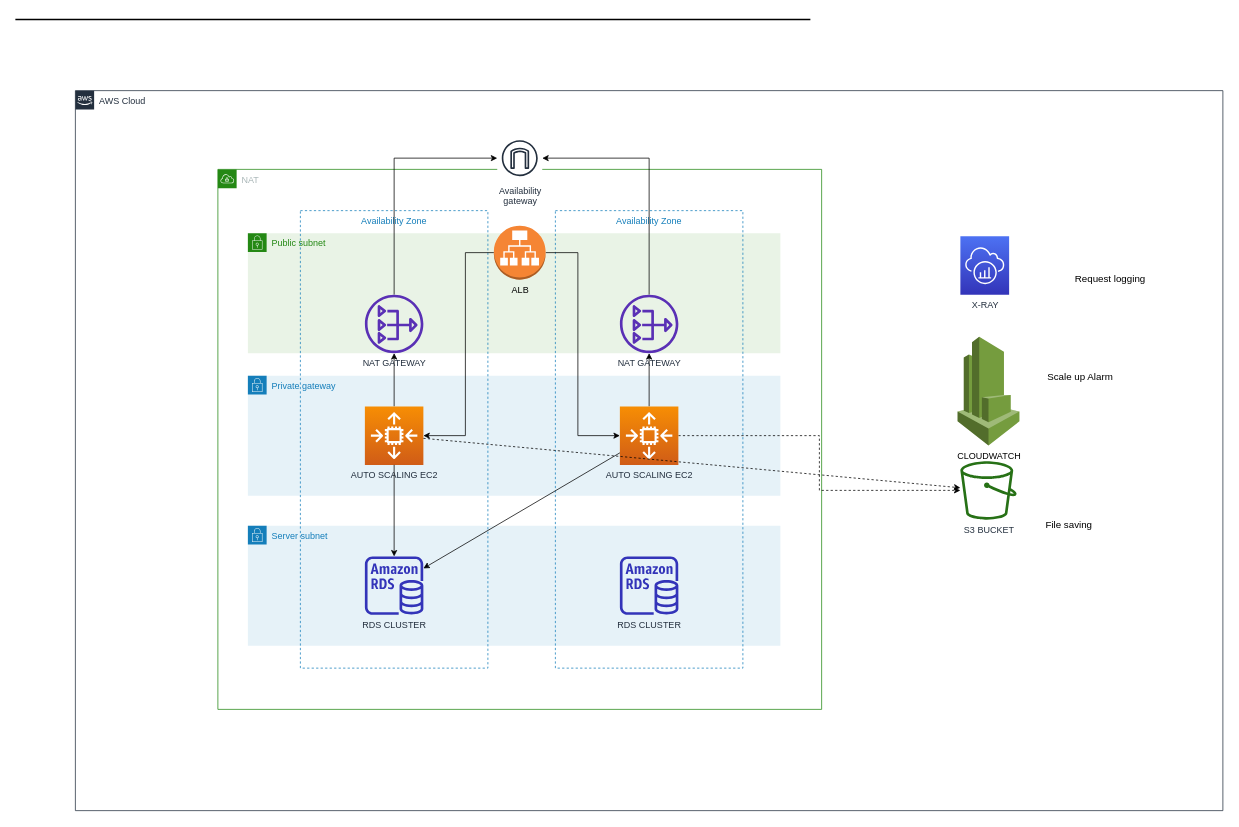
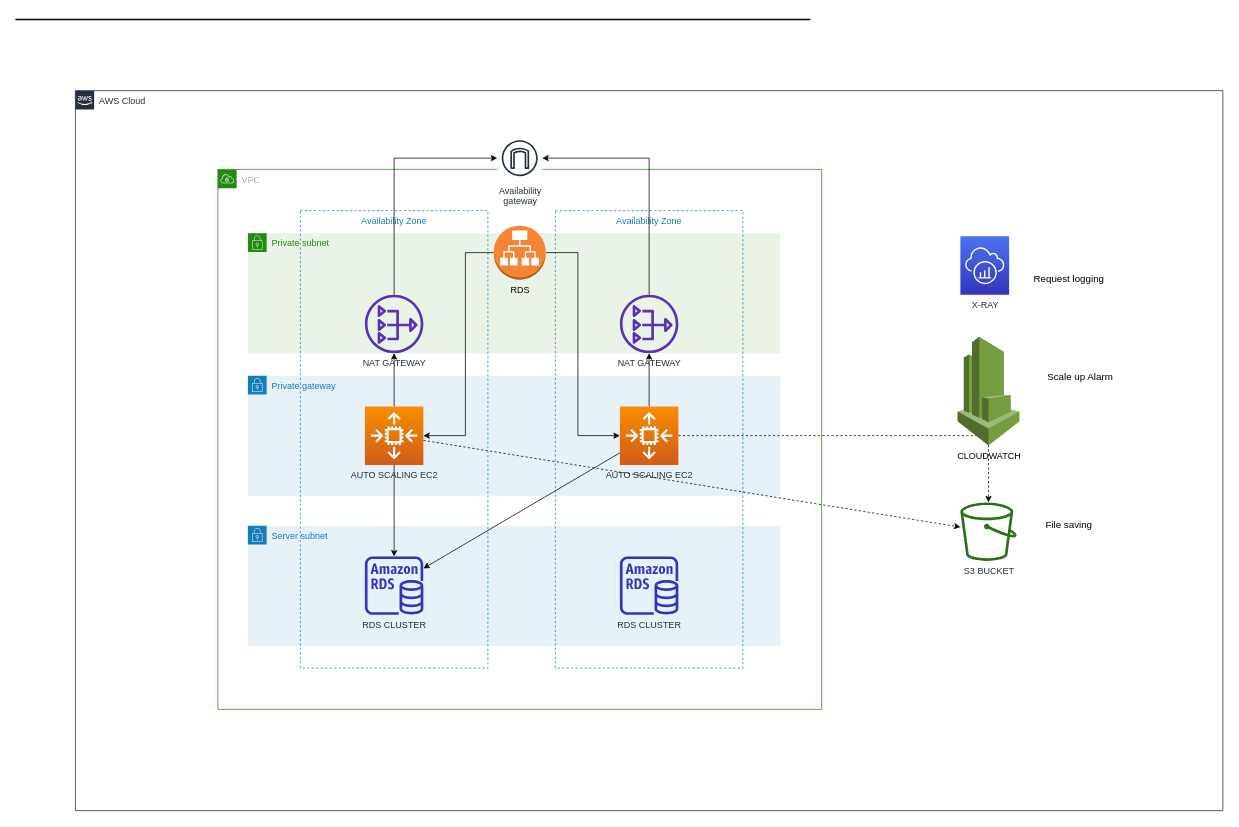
node "NAT": label "NAT" -> "VPC"
node "Public subnet": label "Public subnet" -> "Private subnet"
node "Request logging": moved (1110, 278) -> (1069, 278)
node "ALB": label "ALB" -> "RDS"
node "S3 BUCKET": moved (989, 490) -> (989, 531)
